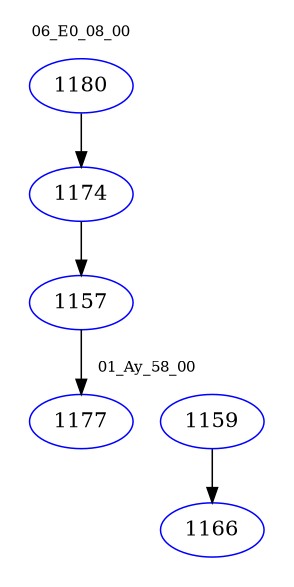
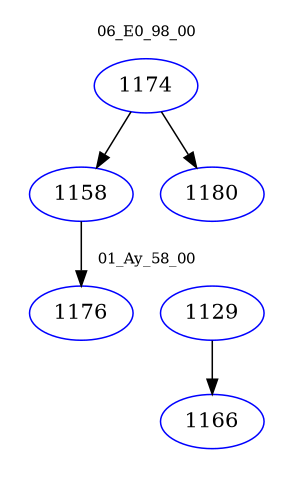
cluster "06_E0_08_00": label "06_E0_08_00" -> "06_E0_98_00"
edge "1180" -> "1174": reversed
node "1157": label "1157" -> "1158"
node "1177": label "1177" -> "1176"
node "1159": label "1159" -> "1129"
